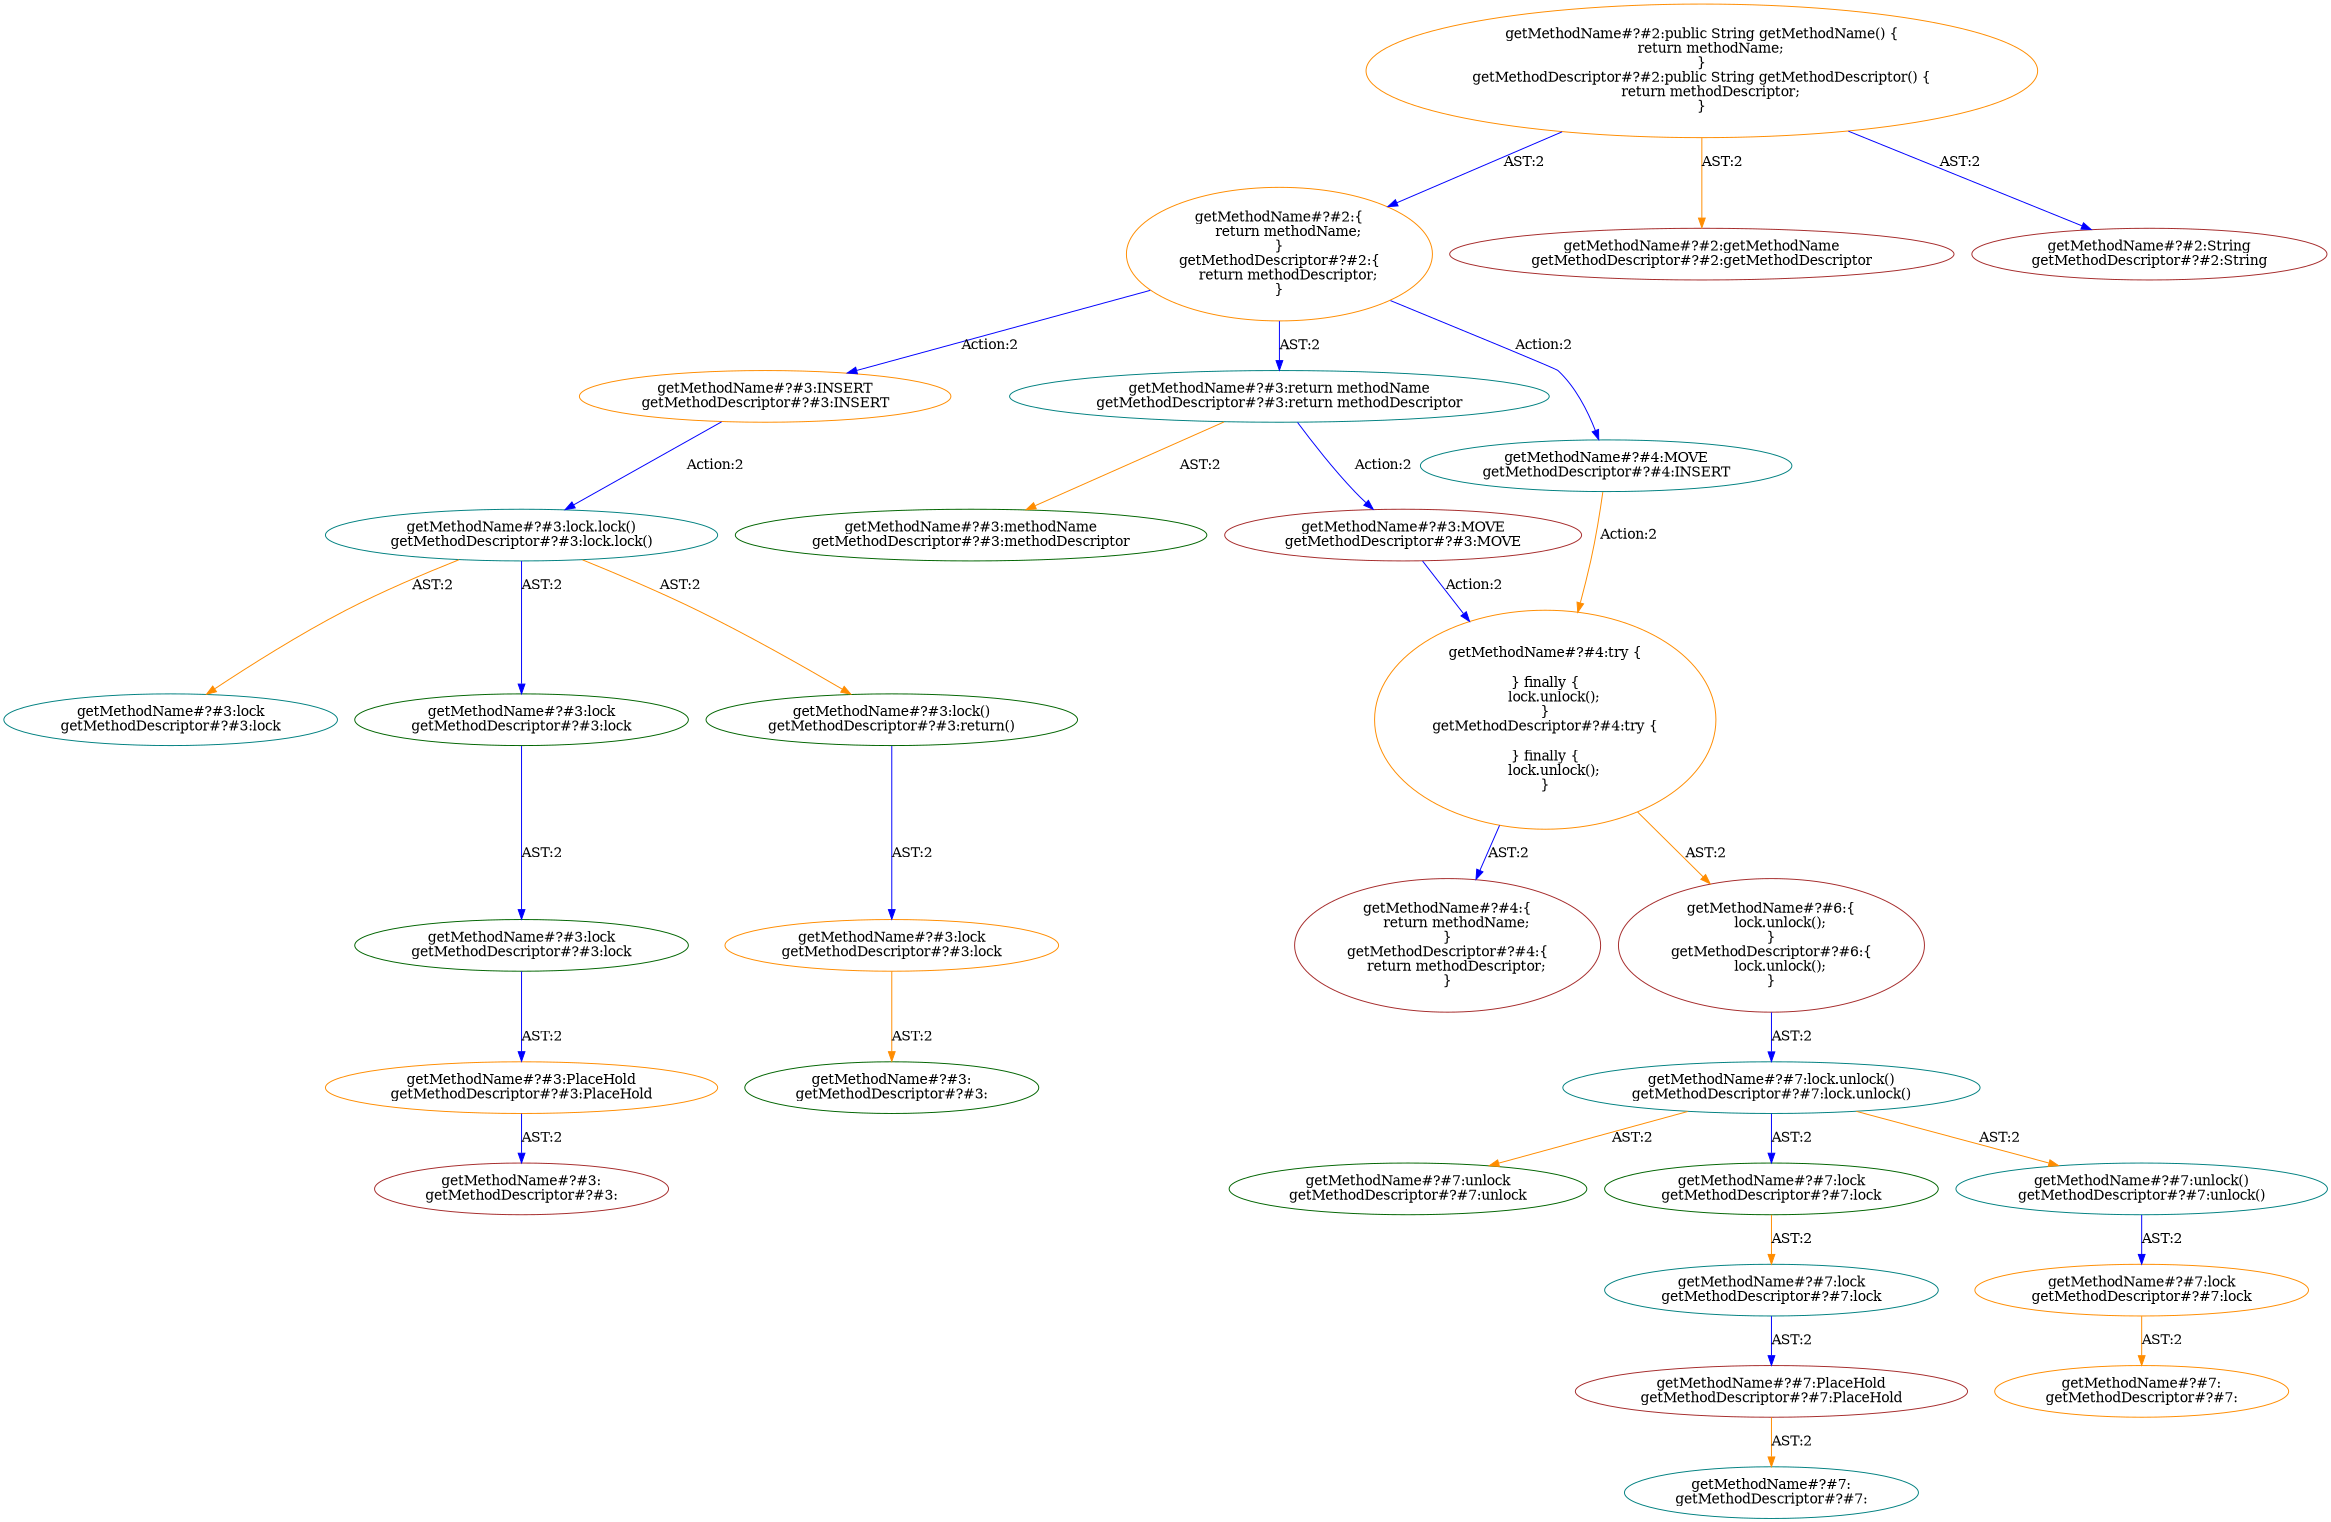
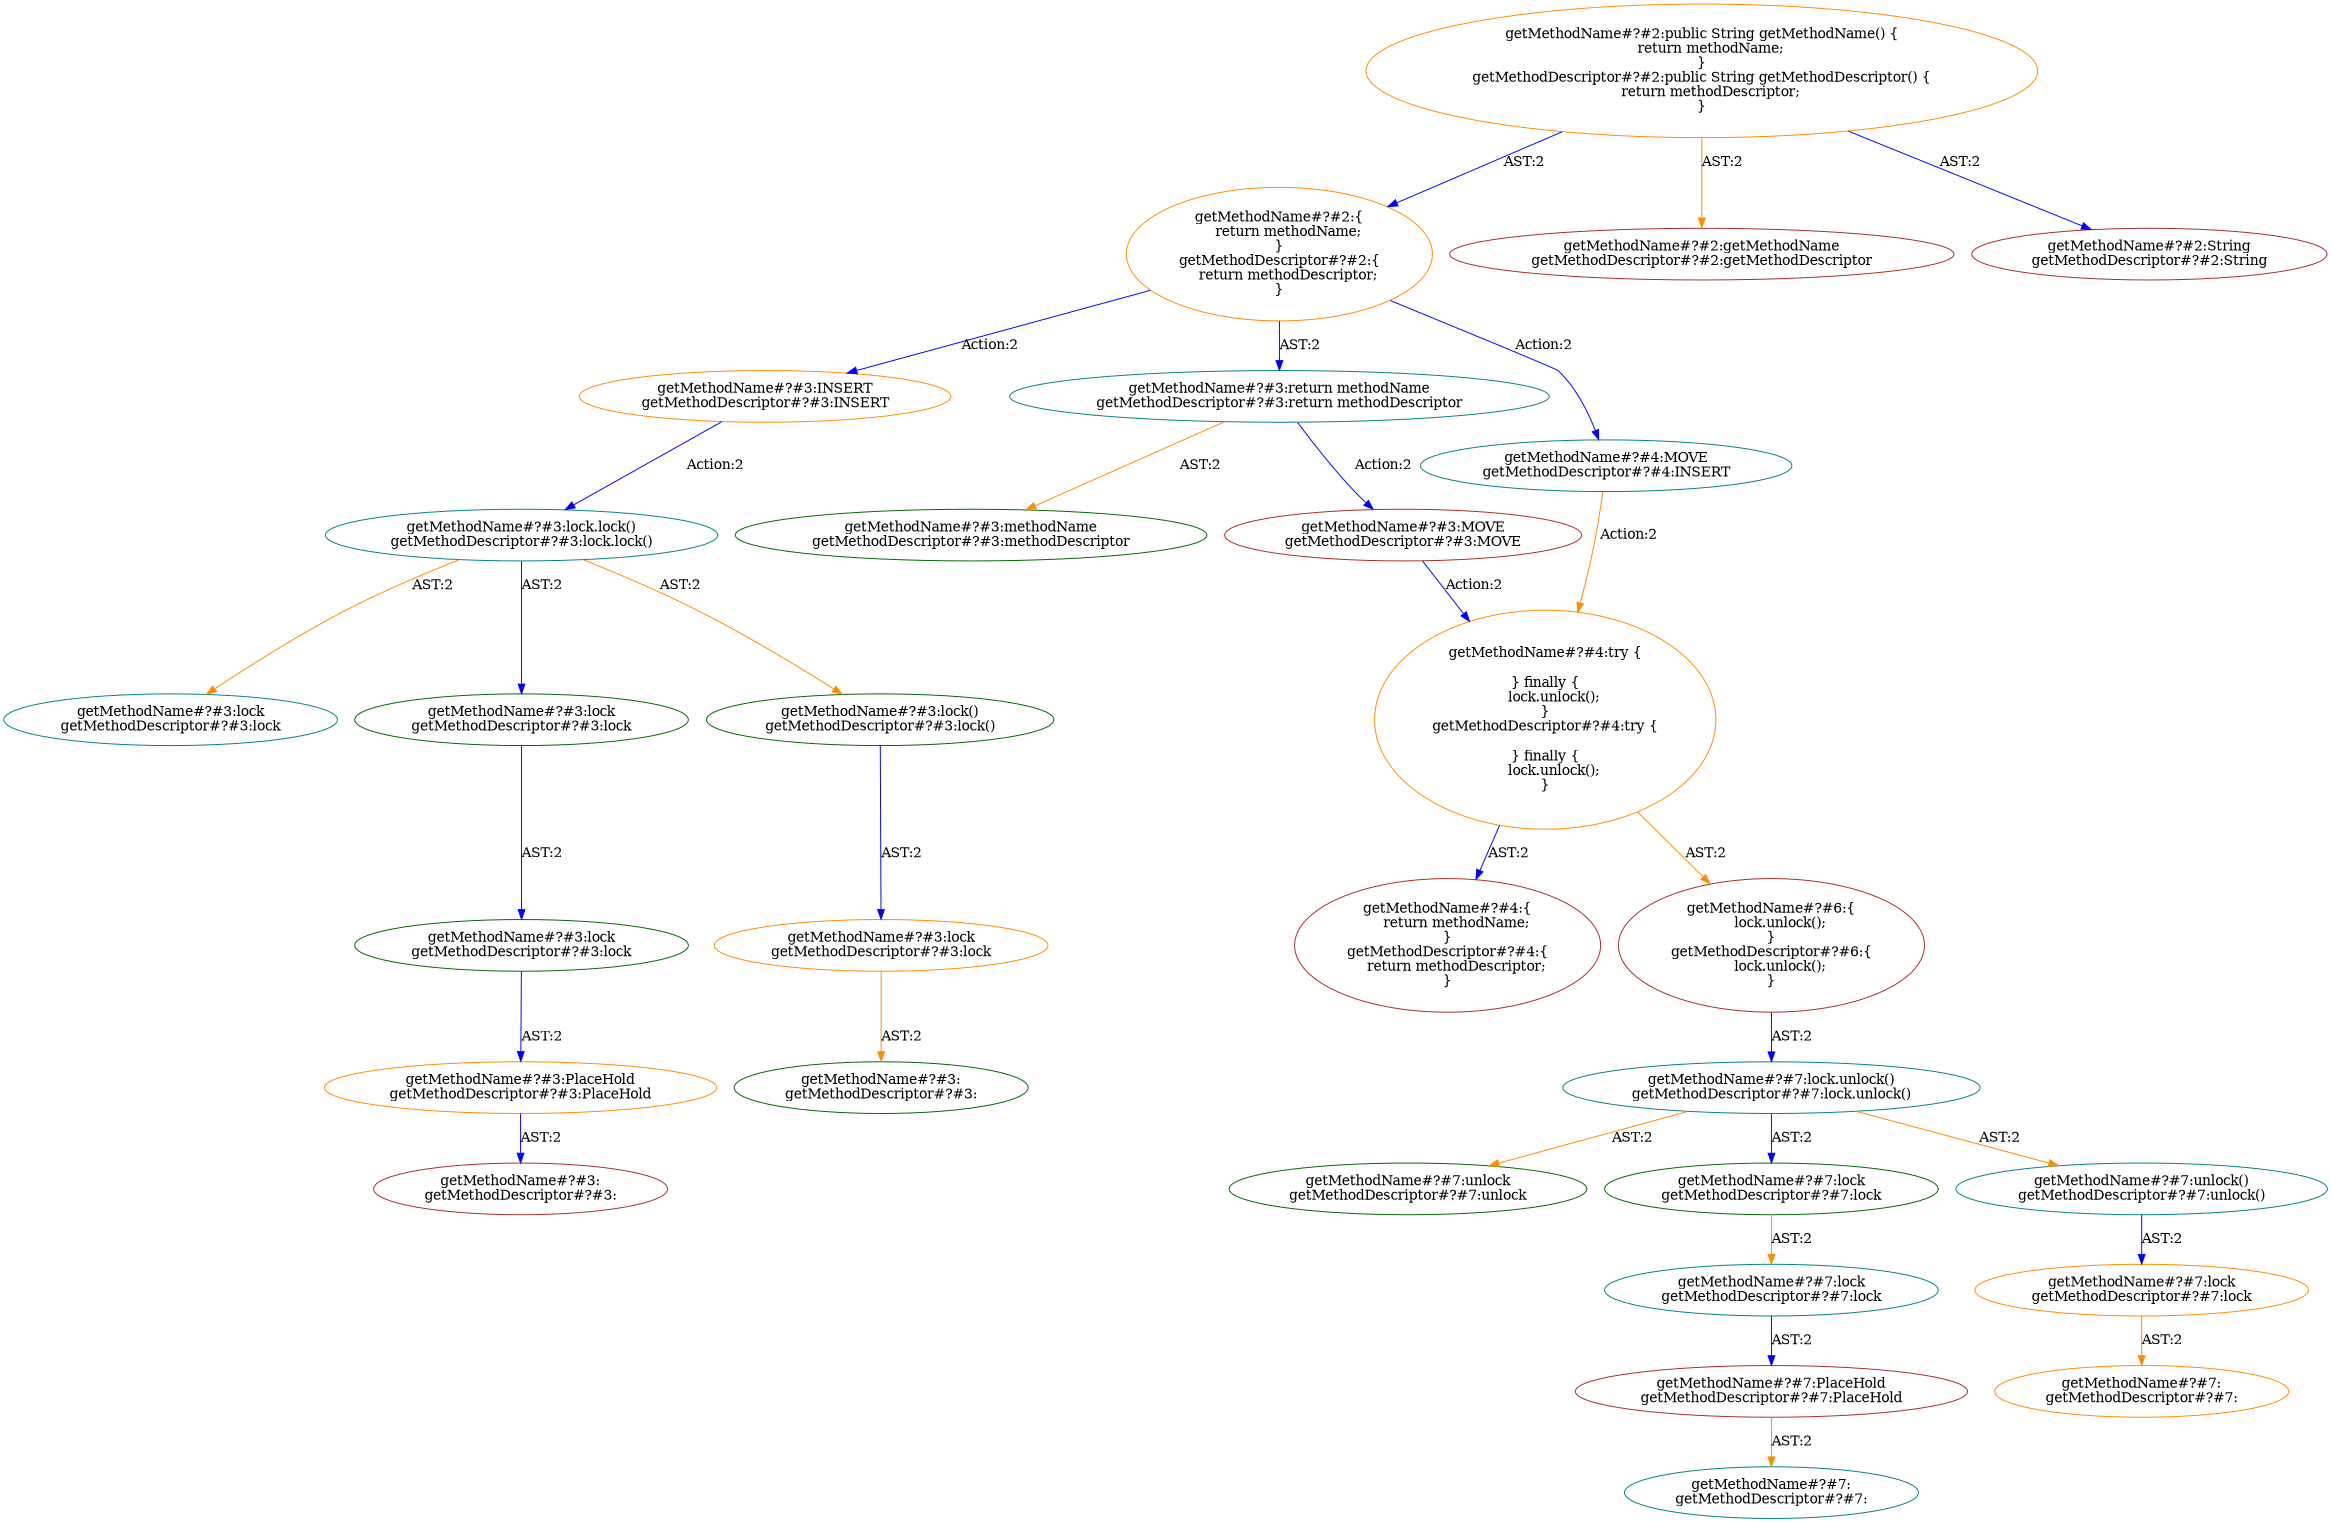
node "getMethodName#?#3:lock() getMethodDescriptor#?#3:return()": label "getMethodName#?#3:lock() getMethodDescriptor#?#3:return()" -> "getMethodName#?#3:lock() getMethodDescriptor#?#3:lock()"
